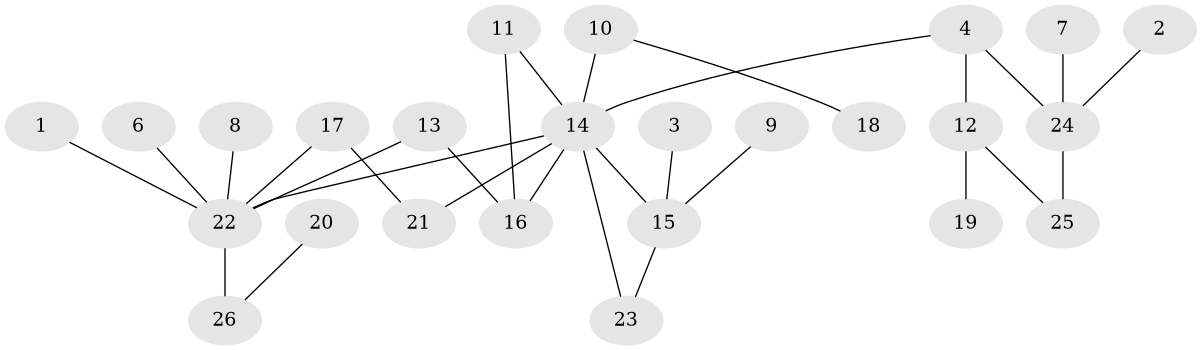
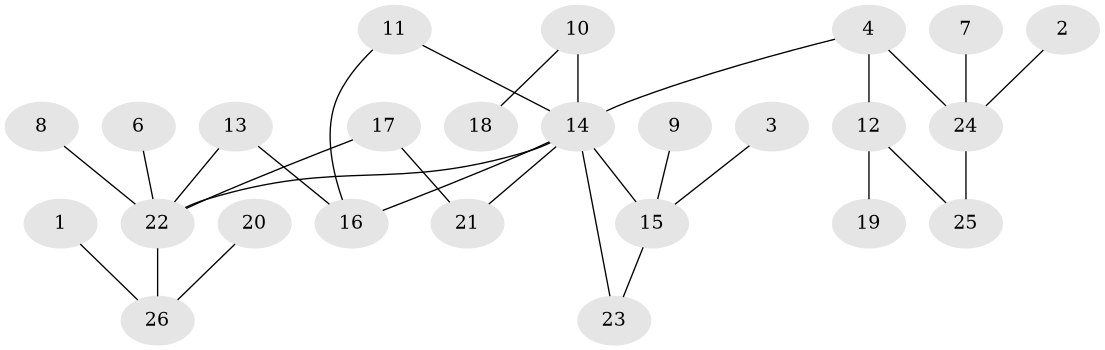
edge "1" -- "22": now "1" -- "26"
